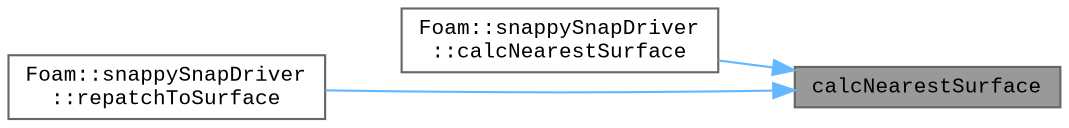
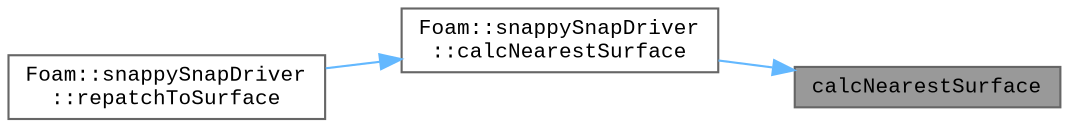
edge "Foam::snappySnapDriver ::repatchToSurface" -> "calcNearestSurface": now "Foam::snappySnapDriver ::repatchToSurface" -> "Foam::snappySnapDriver ::calcNearestSurface"
